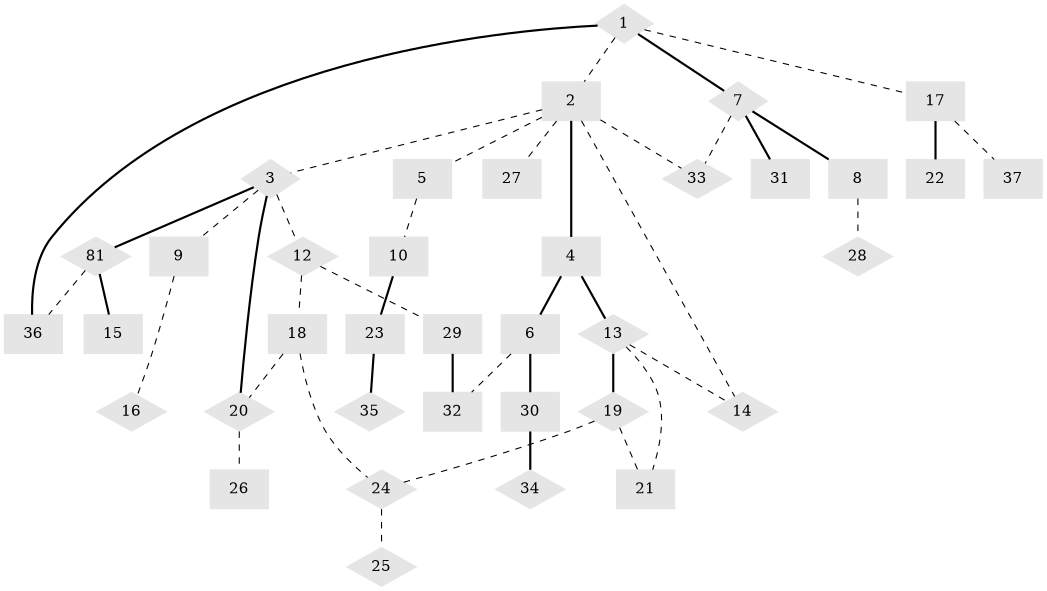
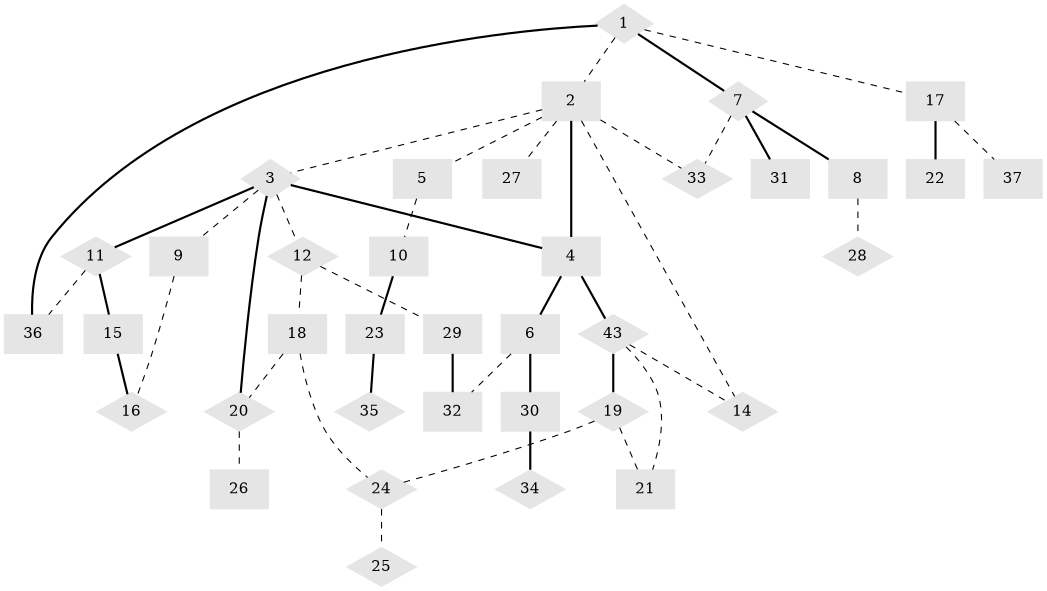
edge "3" -- "4": added
node "81": label "81" -> "11"
node "13": label "13" -> "43"
edge "15" -- "16": added
